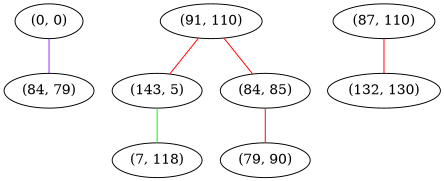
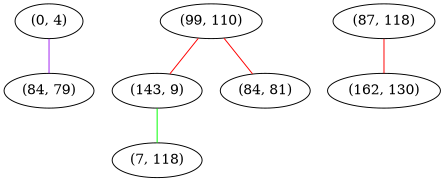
node "(0, 0)": label "(0, 0)" -> "(0, 4)"
node "(91, 110)": label "(91, 110)" -> "(99, 110)"
node "(87, 110)": label "(87, 110)" -> "(87, 118)"
node "(143, 5)": label "(143, 5)" -> "(143, 9)"
node "(84, 85)": label "(84, 85)" -> "(84, 81)"
node "(132, 130)": label "(132, 130)" -> "(162, 130)"
node "(79, 90)": removed
